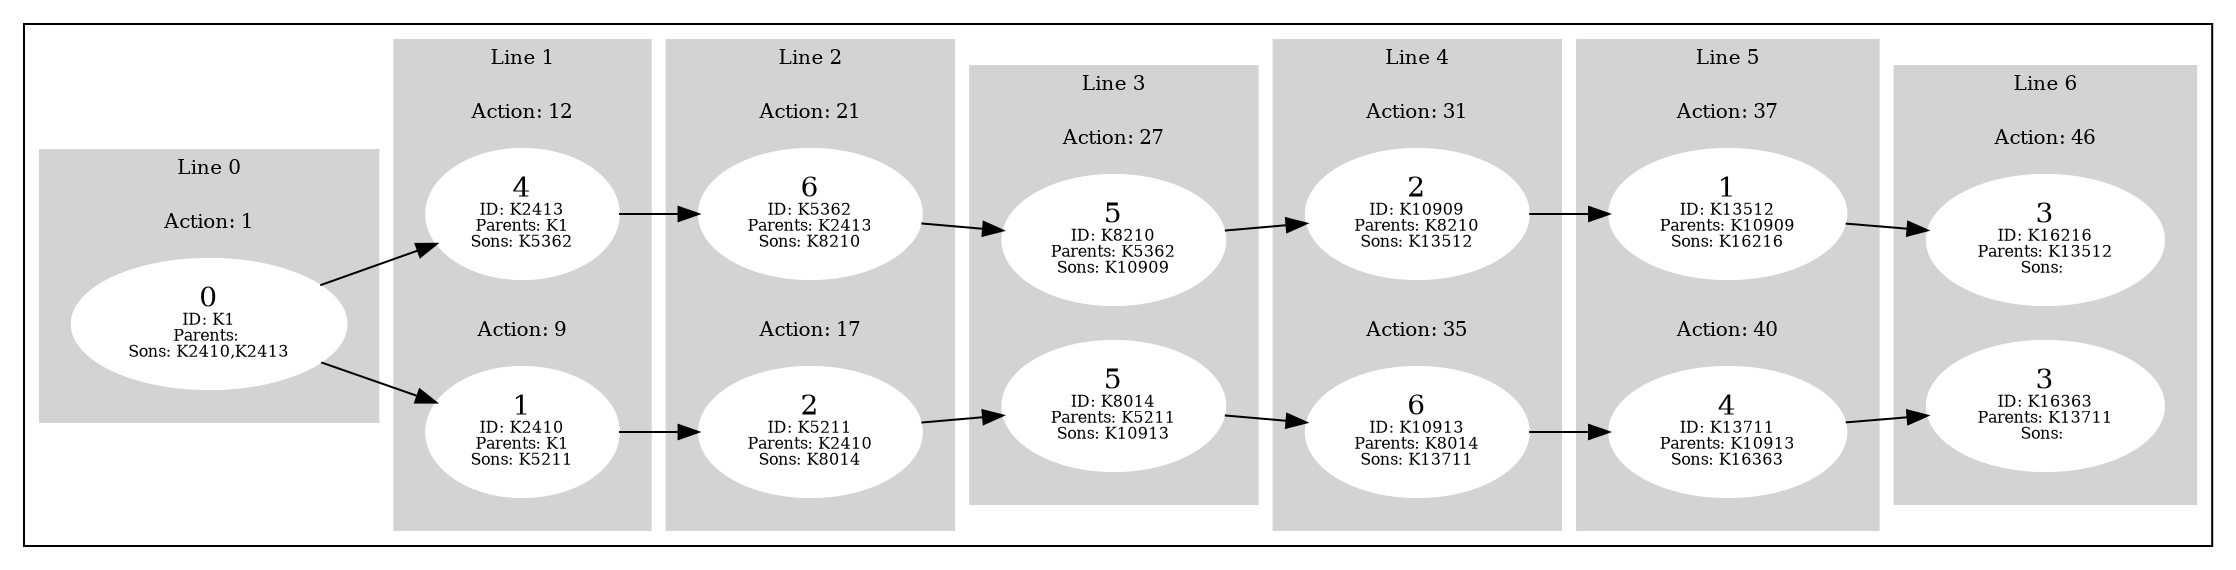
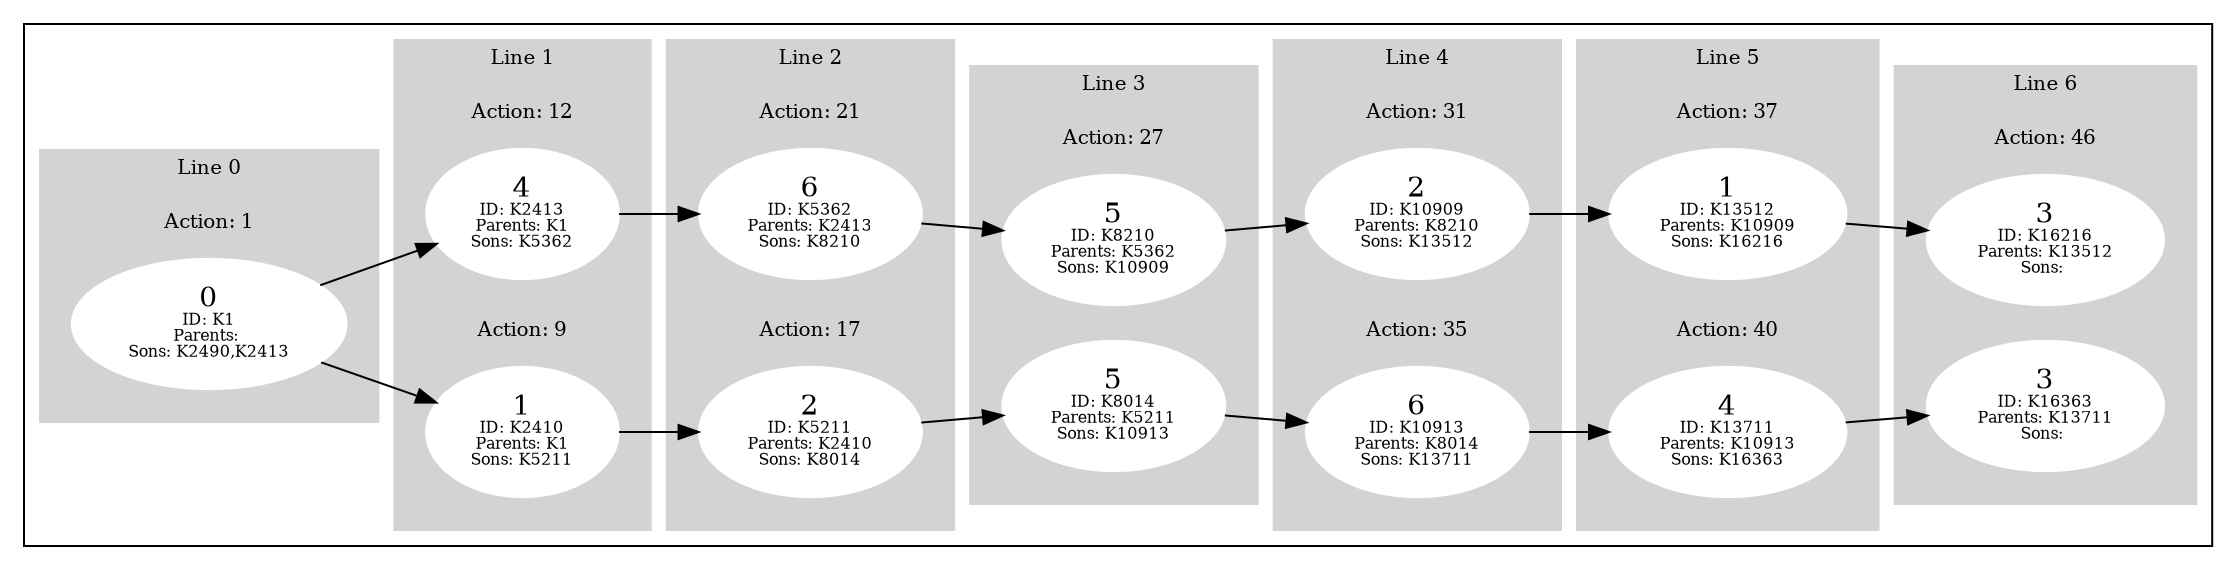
node "0": text "Sons: K2410,K2413" -> "Sons: K2490,K2413"
